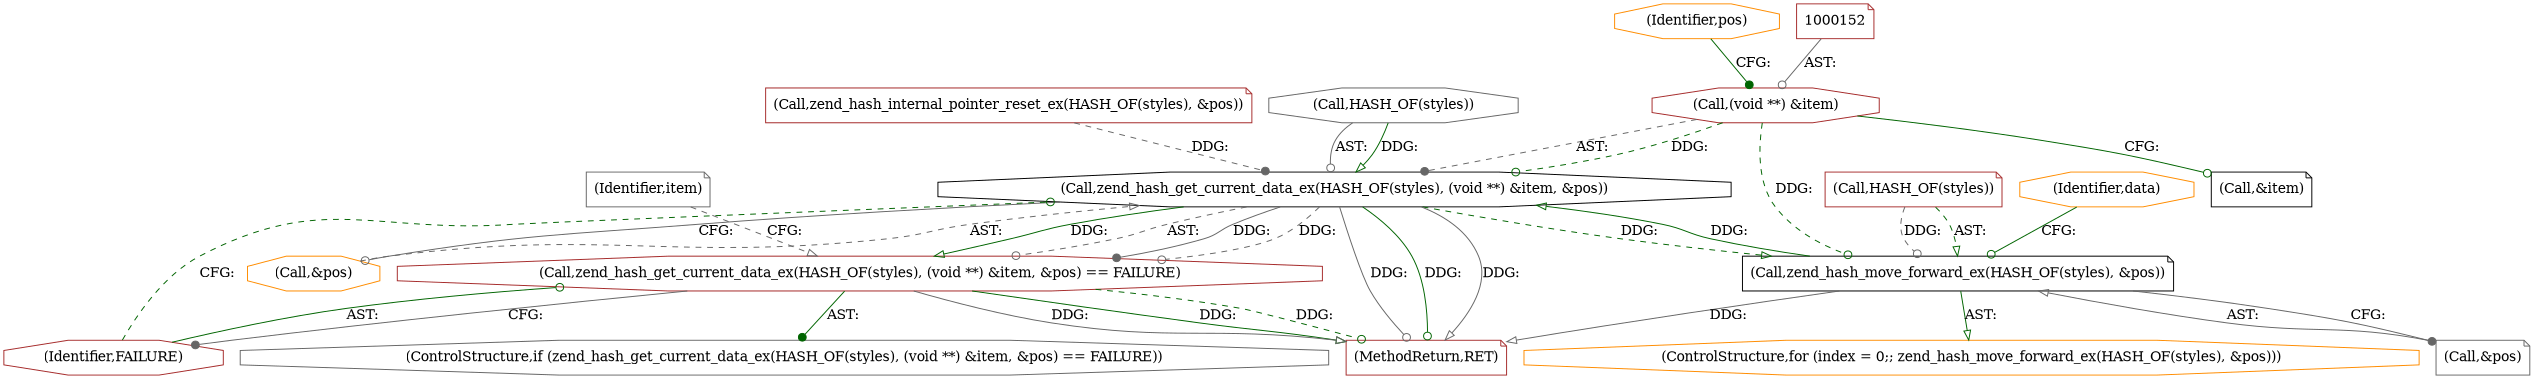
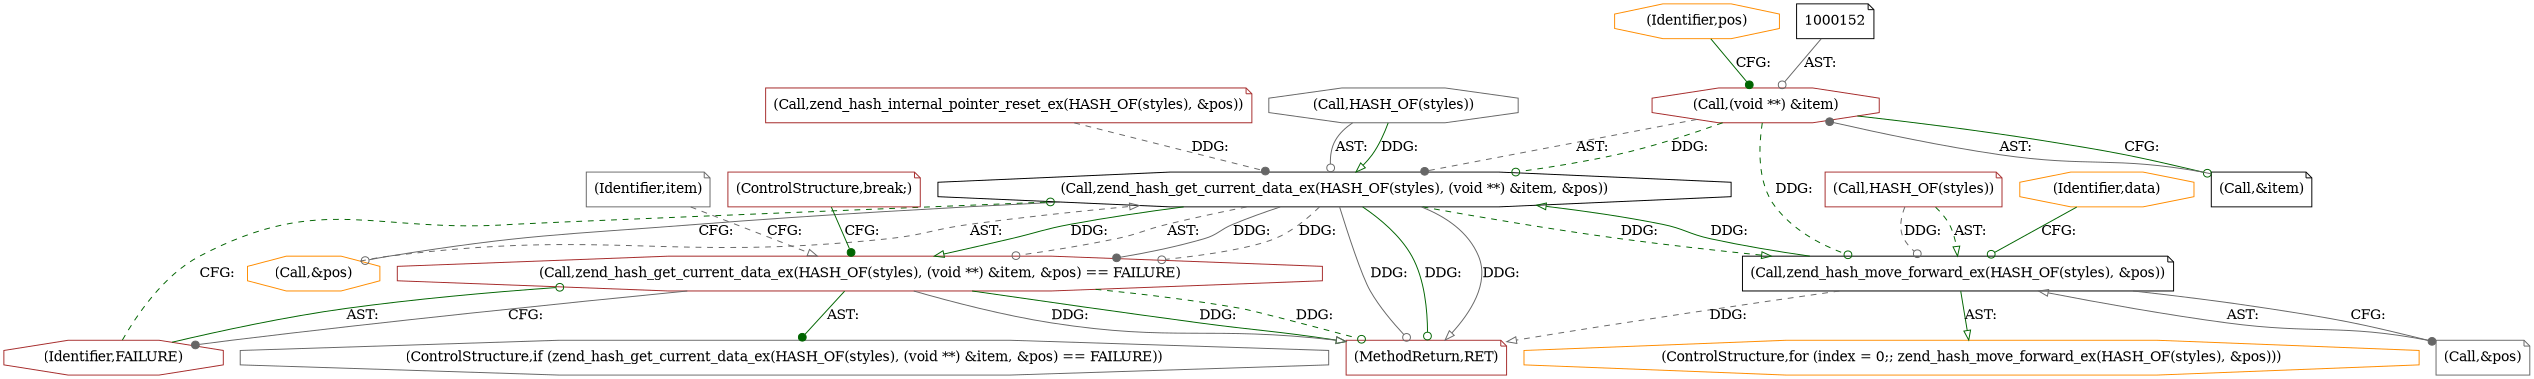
node "1000152": color brown -> black
edge "(Call,&item)" -> "(Call,(void **) &item)": added, label "AST:"
node "(ControlStructure,break;)": added
edge "(Call,zend_hash_move_forward_ex(HASH_OF(styles), &pos))" -> "(MethodReturn,RET)": style solid -> dashed
